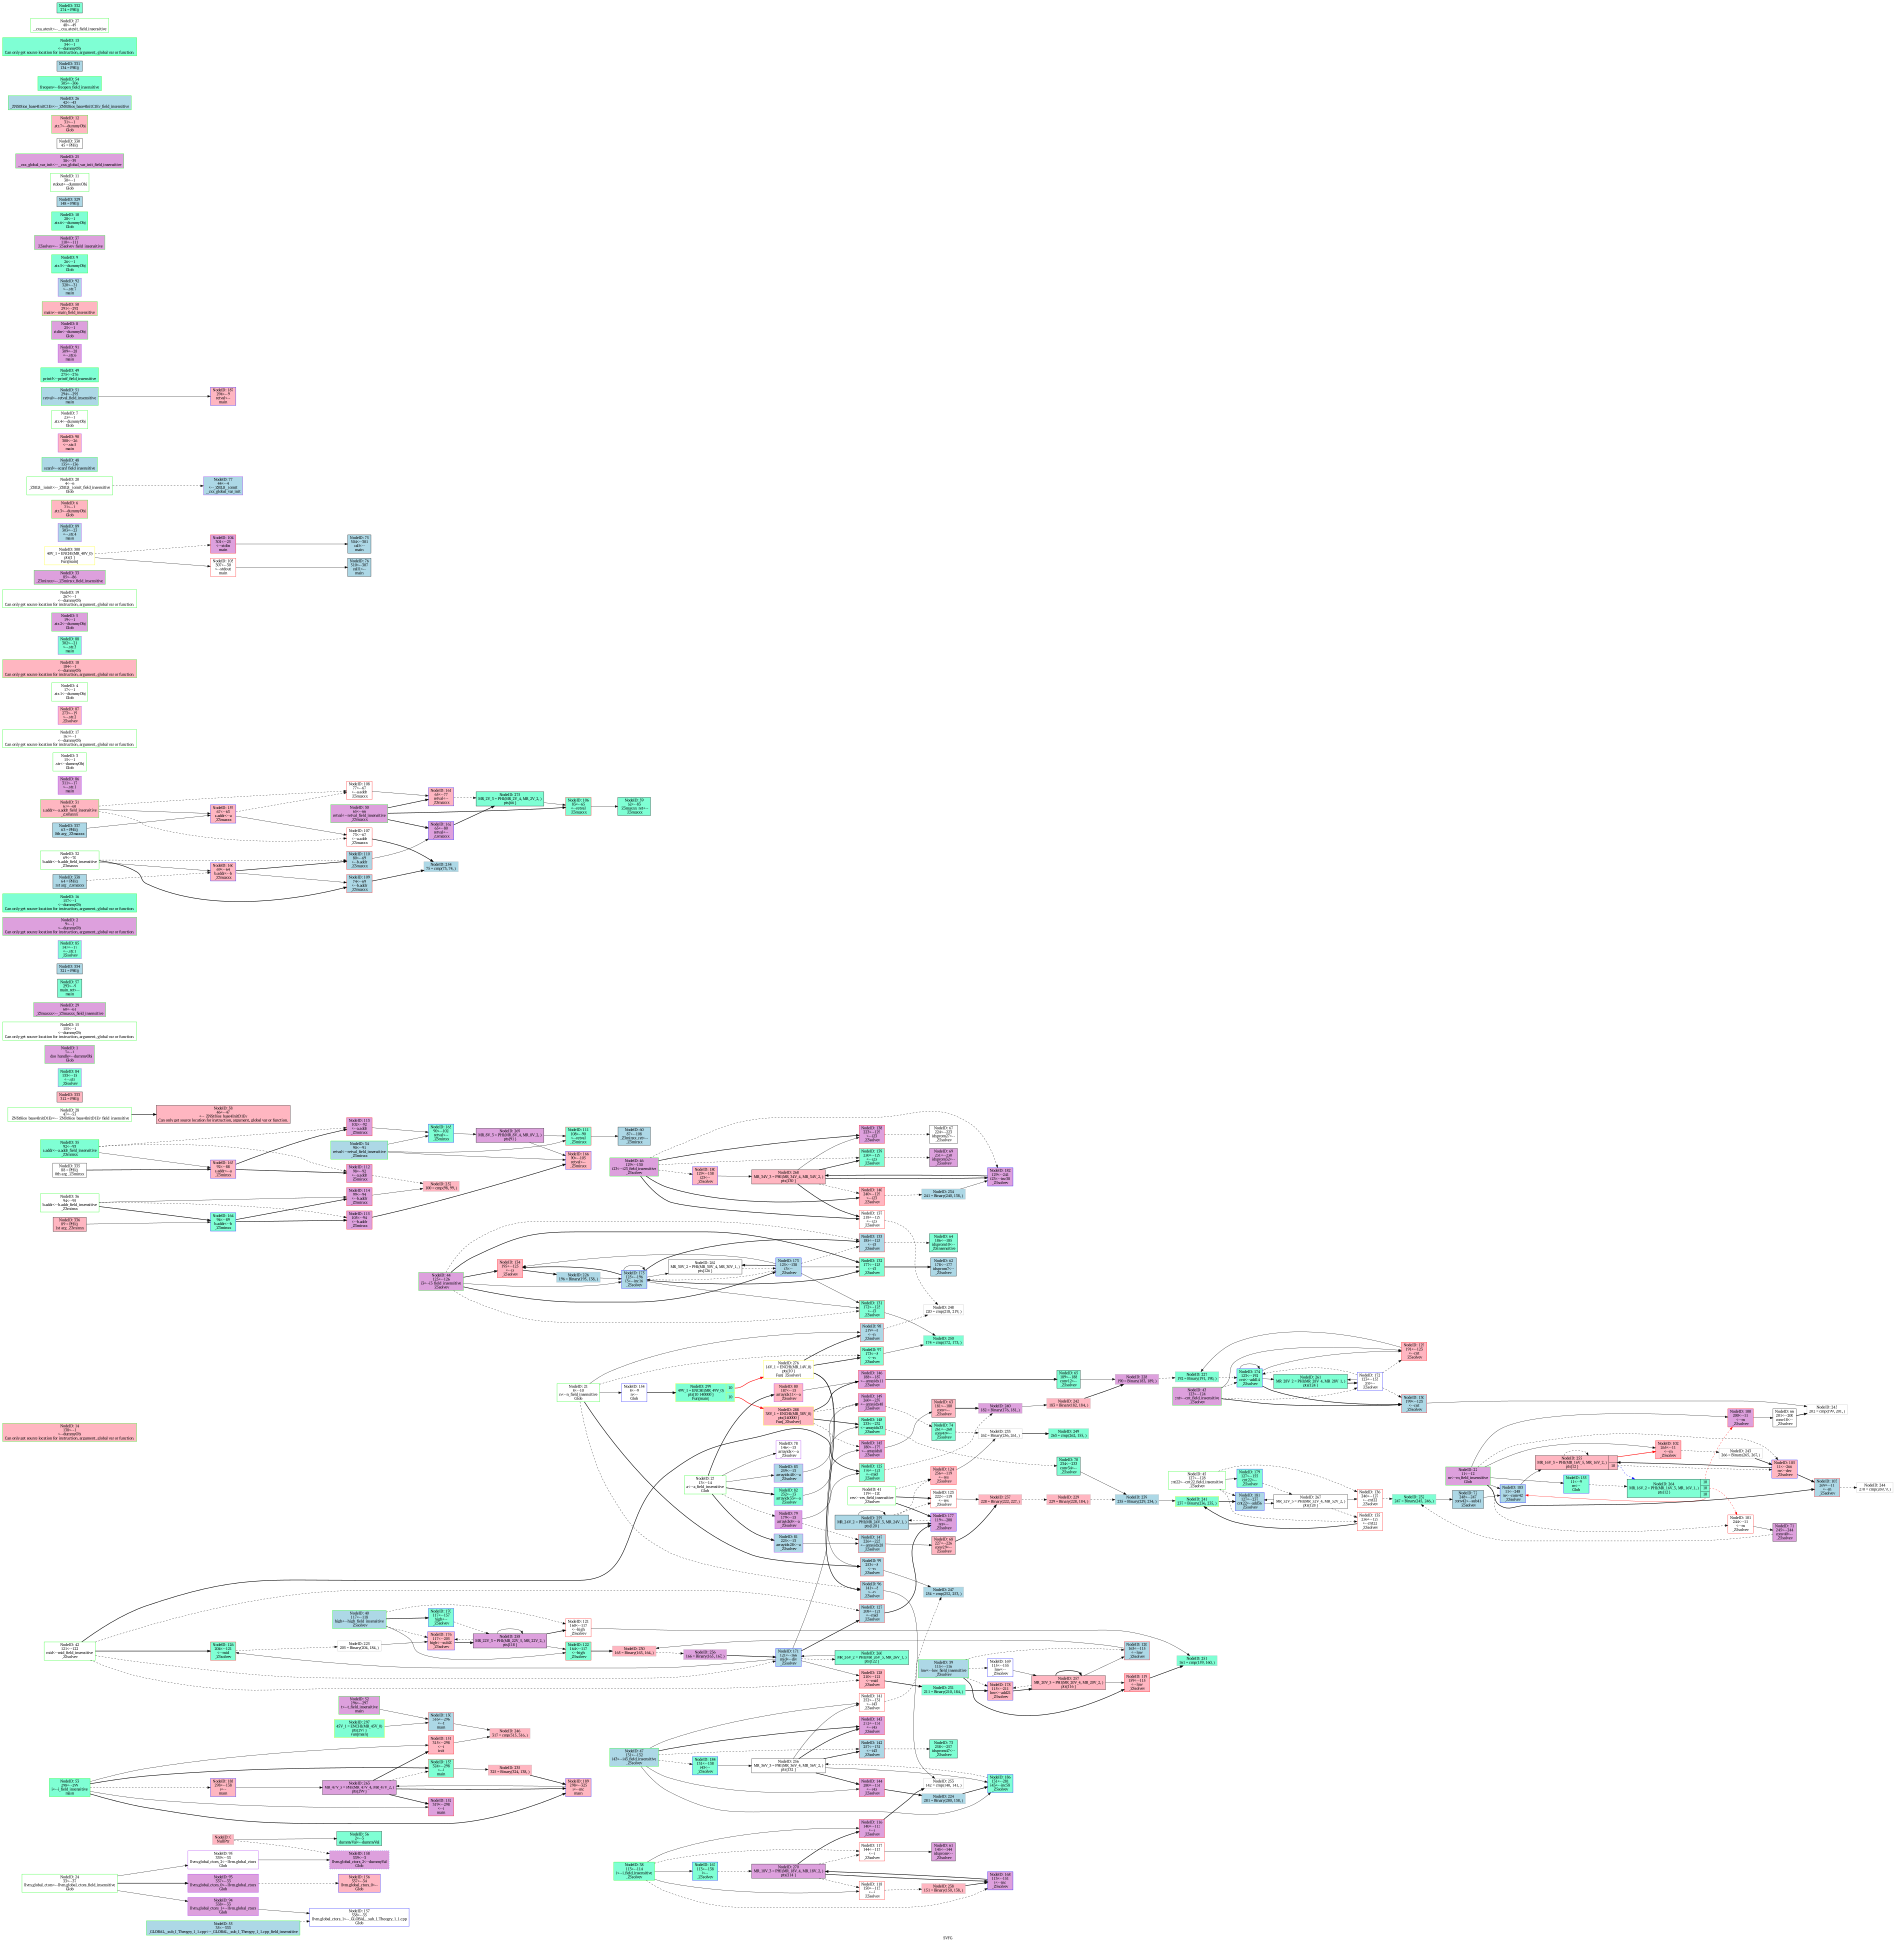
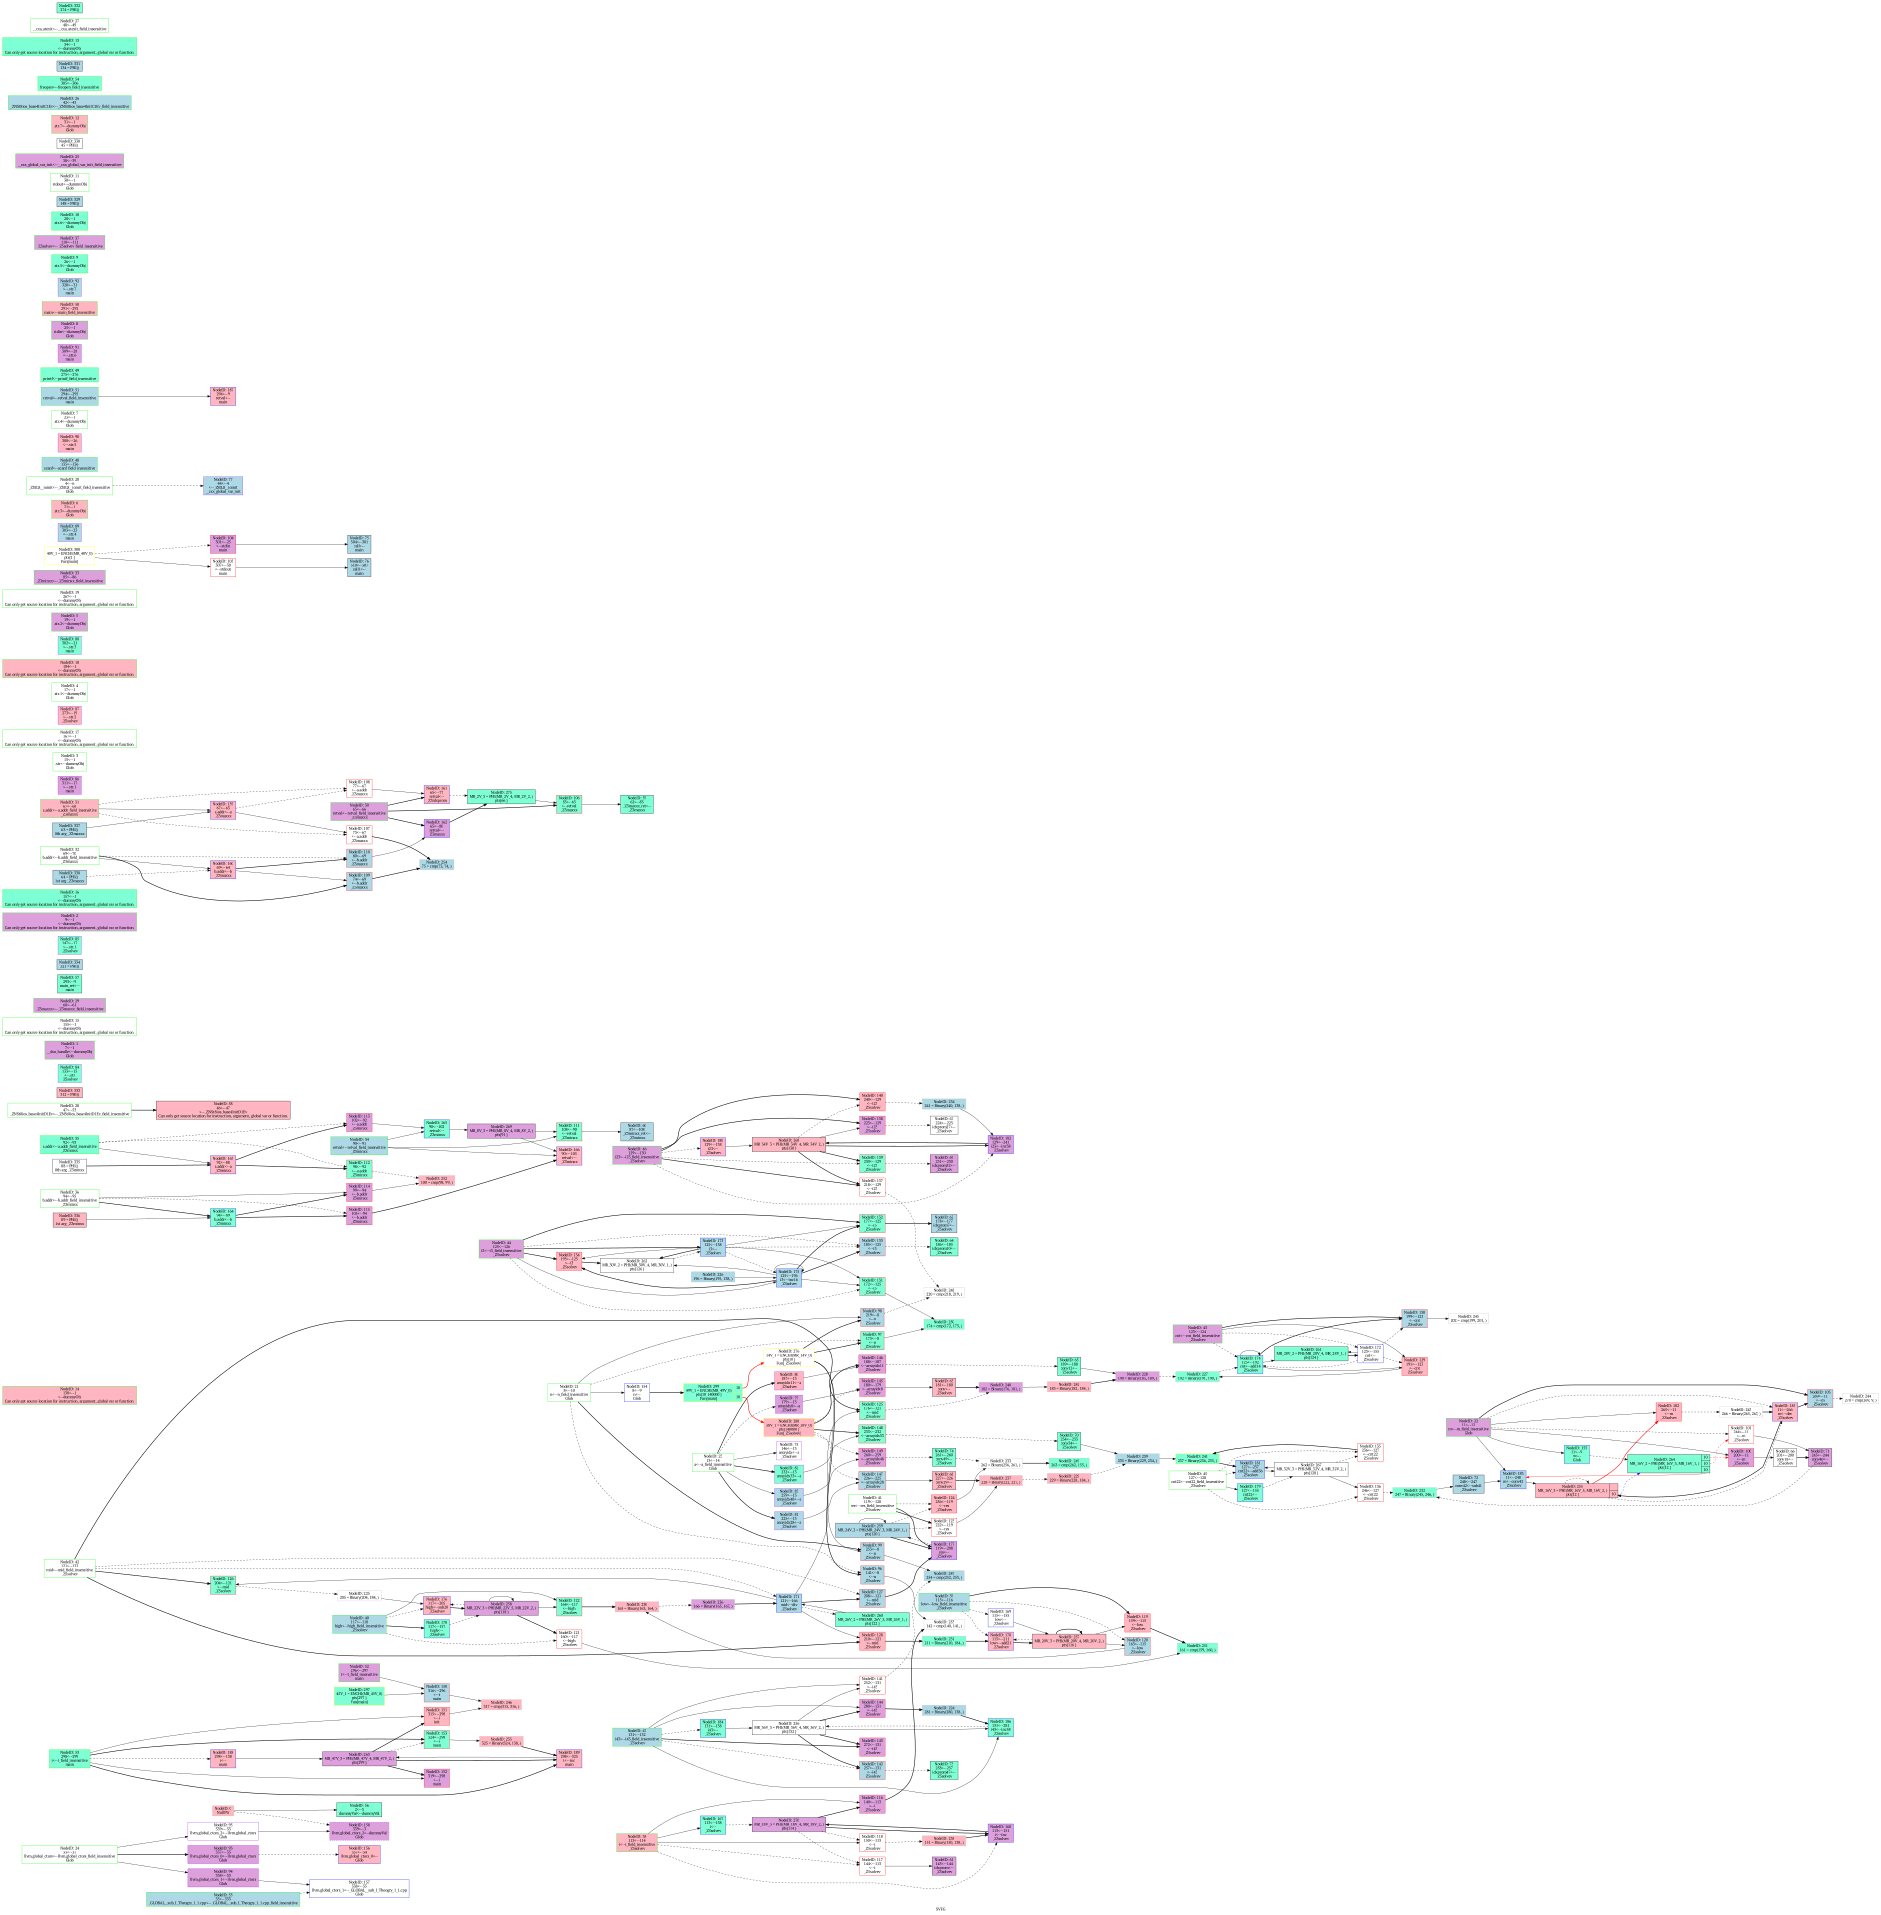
node "NodeID: 161": text "_Z3maxxx" -> "_Z3idxprom"
node "NodeID: 112": fillcolor plum -> aquamarine
node "NodeID: 64": text "_Z5insensitive" -> "_Z5solvev"
edge "NodeID: 134" -> "NodeID: 226": now "NodeID: 134" -> "NodeID: 262"
edge "NodeID: 146" -> "NodeID: 65": style bold -> dashed
edge "NodeID: 66" -> "NodeID: 245": now "NodeID: 66" -> "NodeID: 71"
edge "NodeID: 79" -> "NodeID: 147": now "NodeID: 288" -> "NodeID: 147"
edge "NodeID: 42" -> "NodeID: 128": style dashed -> bold
node "NodeID: 38": fillcolor aquamarine -> lightpink
